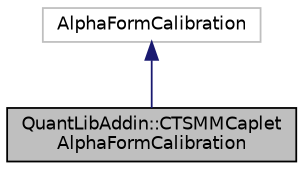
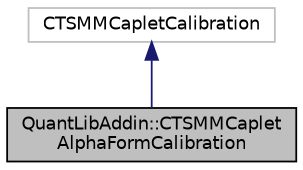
node "AlphaFormCalibration": label "AlphaFormCalibration" -> "CTSMMCapletCalibration"
